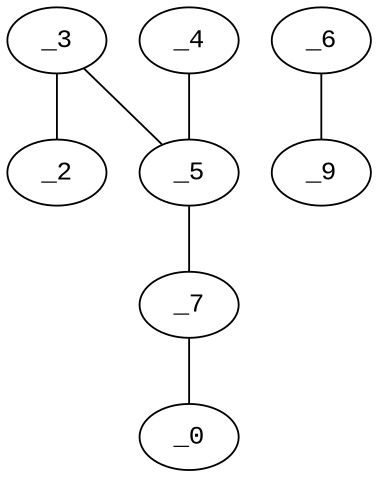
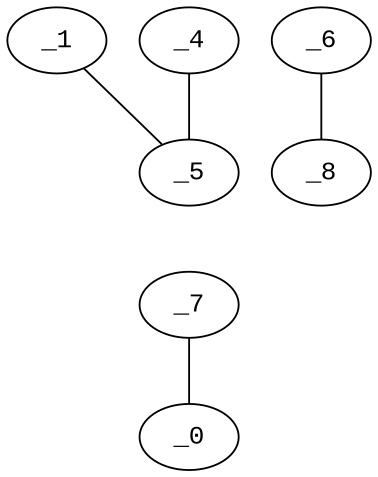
node "_3": label "_3" -> "_1"
node "_2": removed
node "_9": label "_9" -> "_8"
edge "_5" -- "_7": removed
